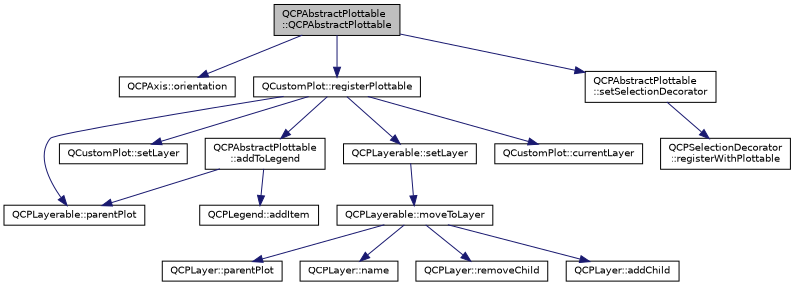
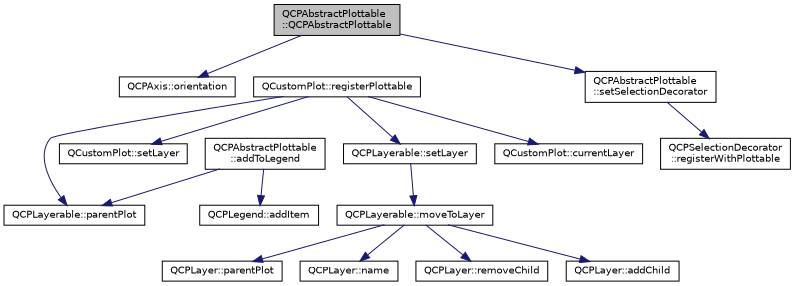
edge "QCPAbstractPlottable ::QCPAbstractPlottable" -> "QCustomPlot::registerPlottable": removed
edge "QCustomPlot::registerPlottable" -> "QCPAbstractPlottable ::addToLegend": removed
